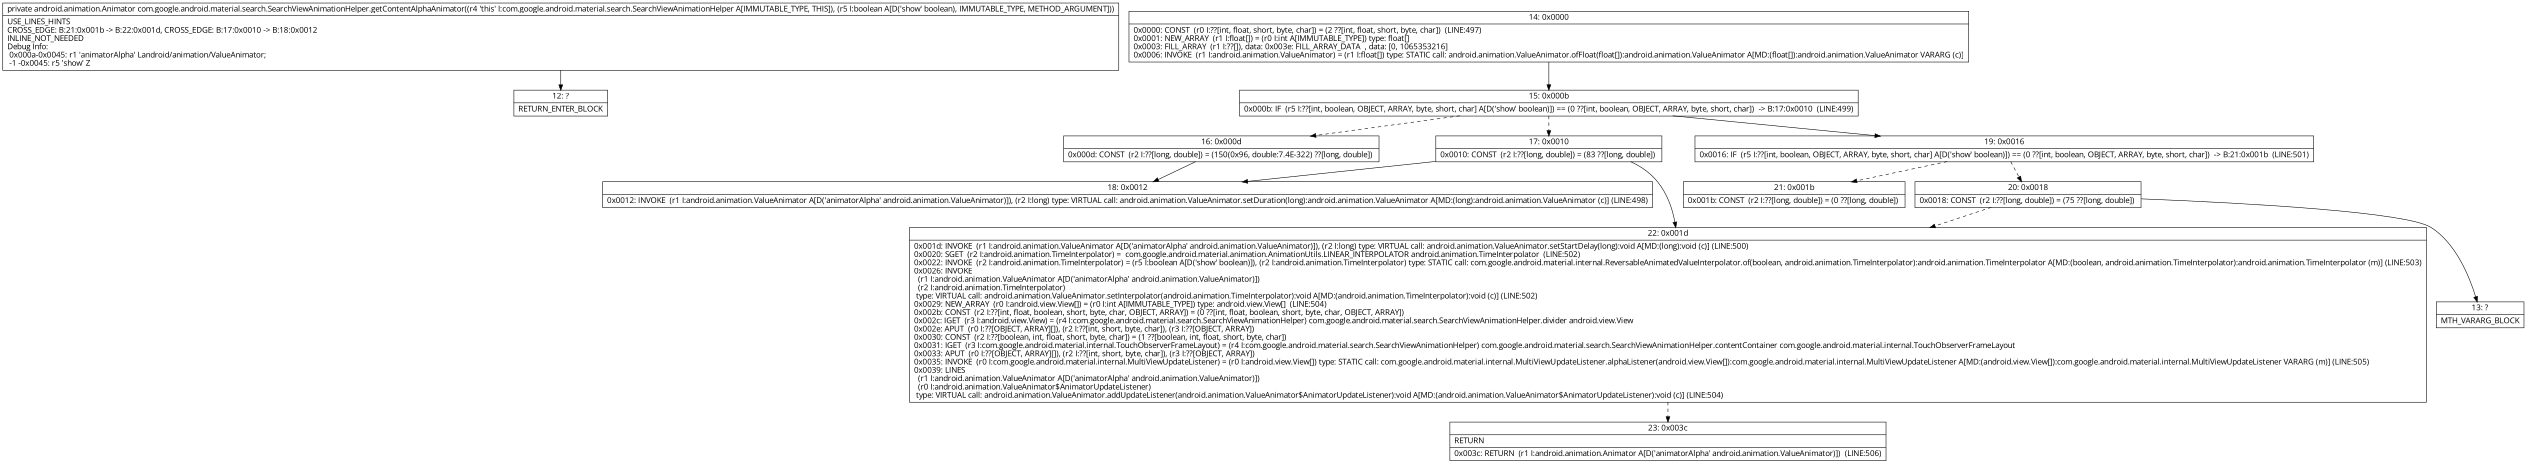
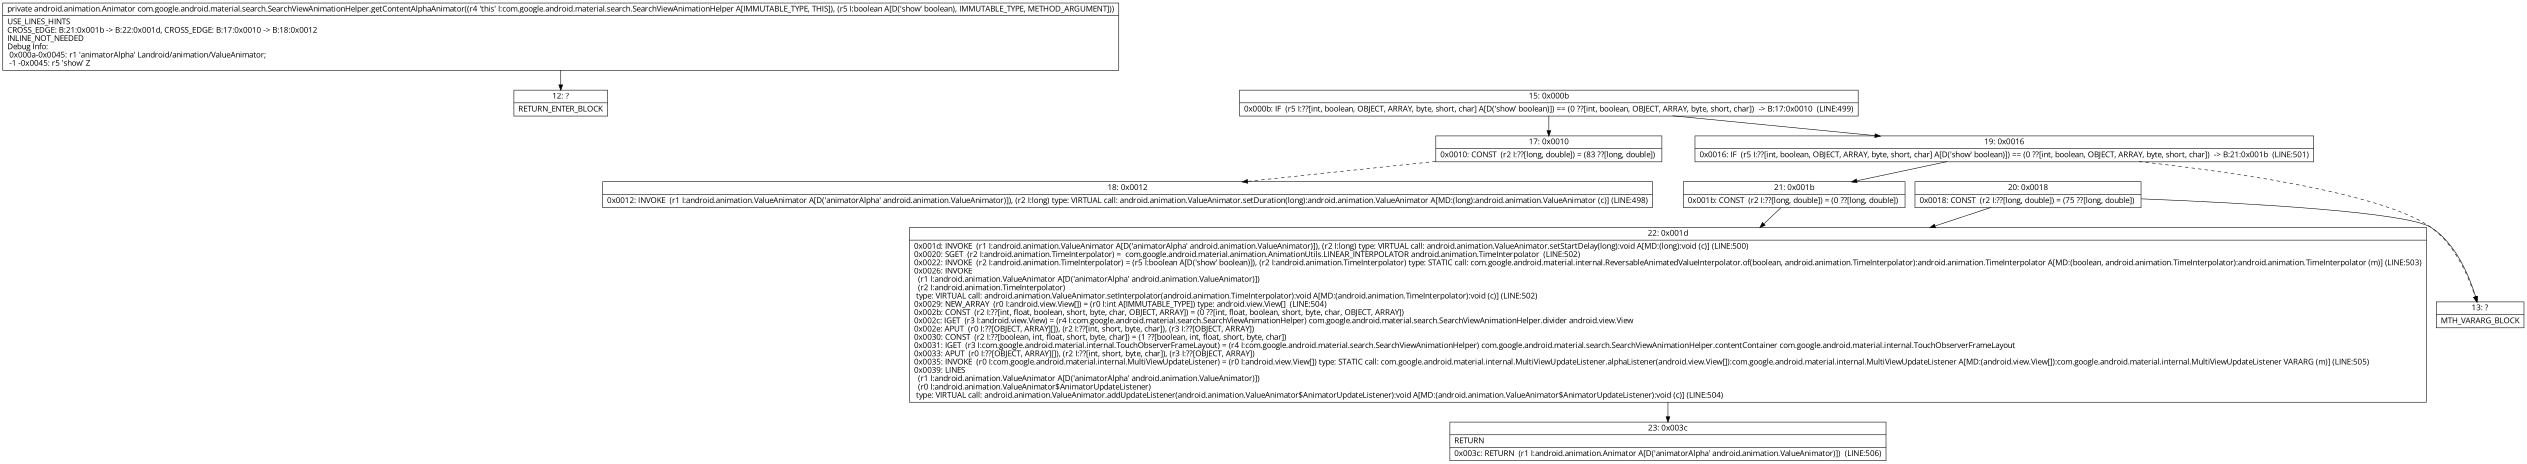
node "14: 0x0000": removed
edge "15: 0x000b" -> "17: 0x0010": style dashed -> solid
node "16: 0x000d": removed
edge "19: 0x0016" -> "20: 0x0018": now "19: 0x0016" -> "13: ?"
edge "17: 0x0010" -> "18: 0x0012": style solid -> dashed
edge "19: 0x0016" -> "21: 0x001b": style dashed -> solid
edge "17: 0x0010" -> "22: 0x001d": now "21: 0x001b" -> "22: 0x001d"
edge "20: 0x0018" -> "22: 0x001d": style dashed -> solid
edge "22: 0x001d" -> "23: 0x003c": style dashed -> solid
